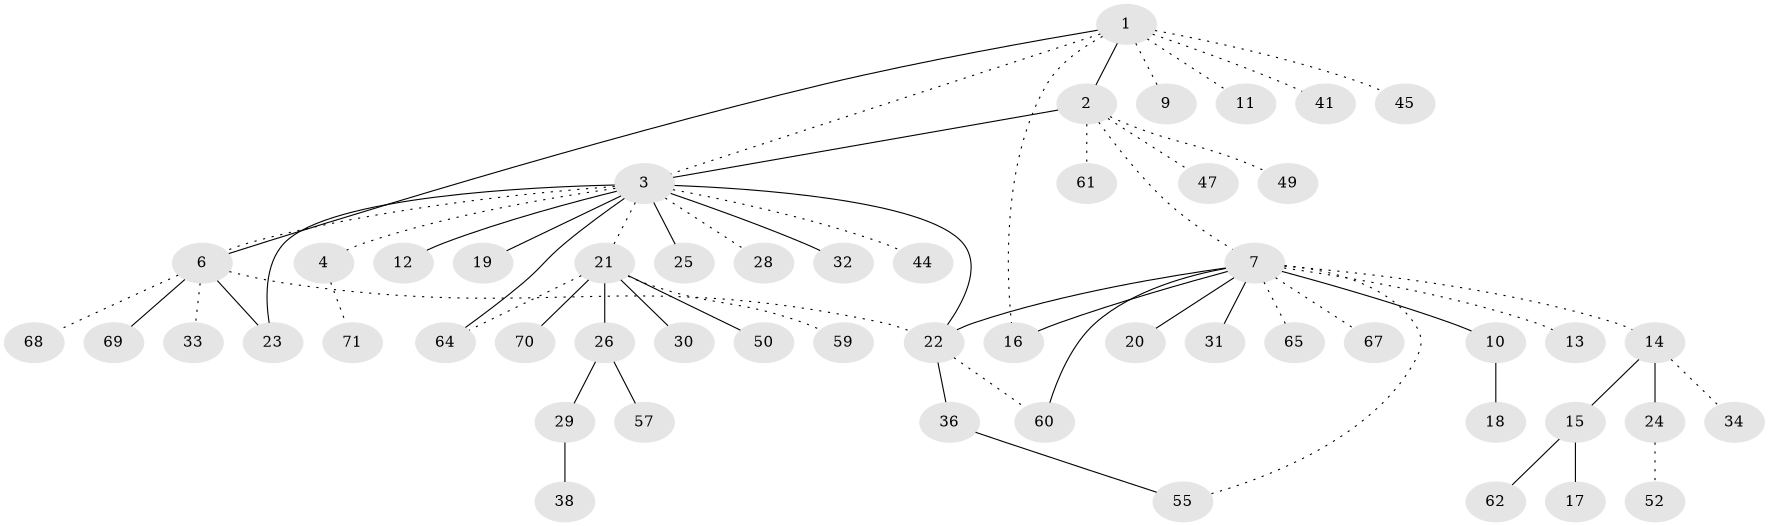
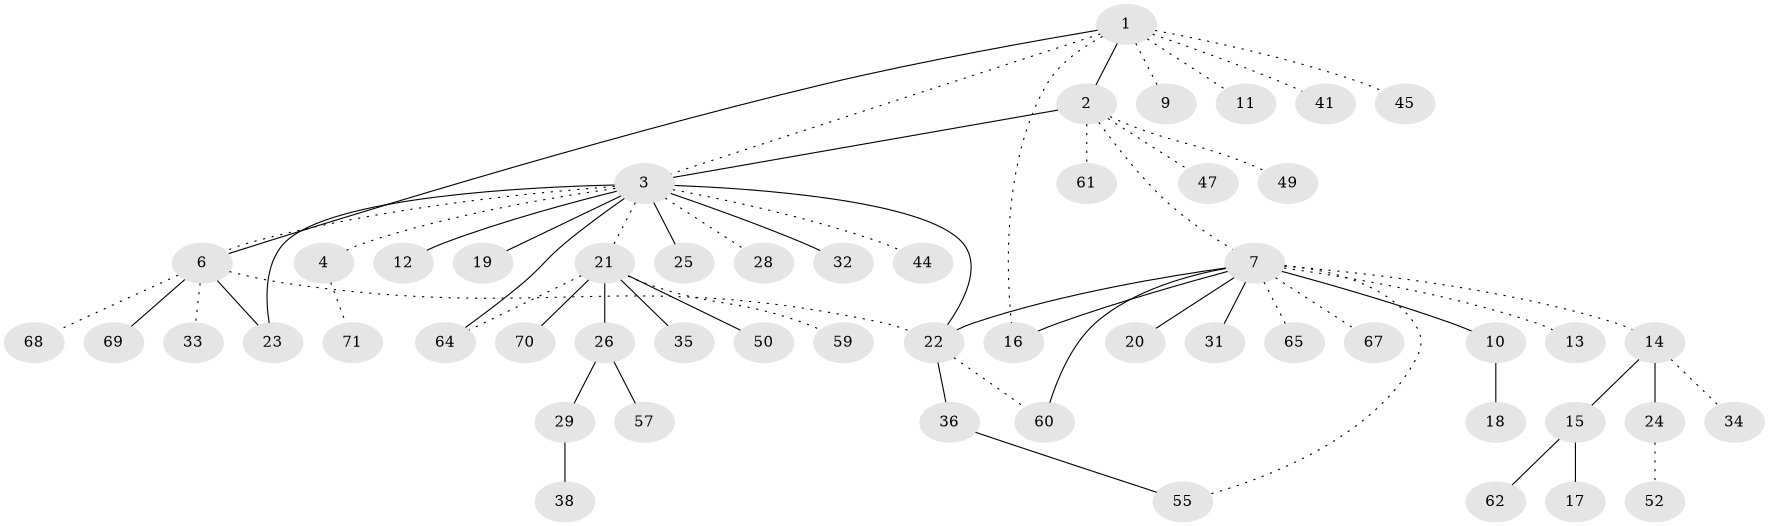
node "30": label "30" -> "35"
